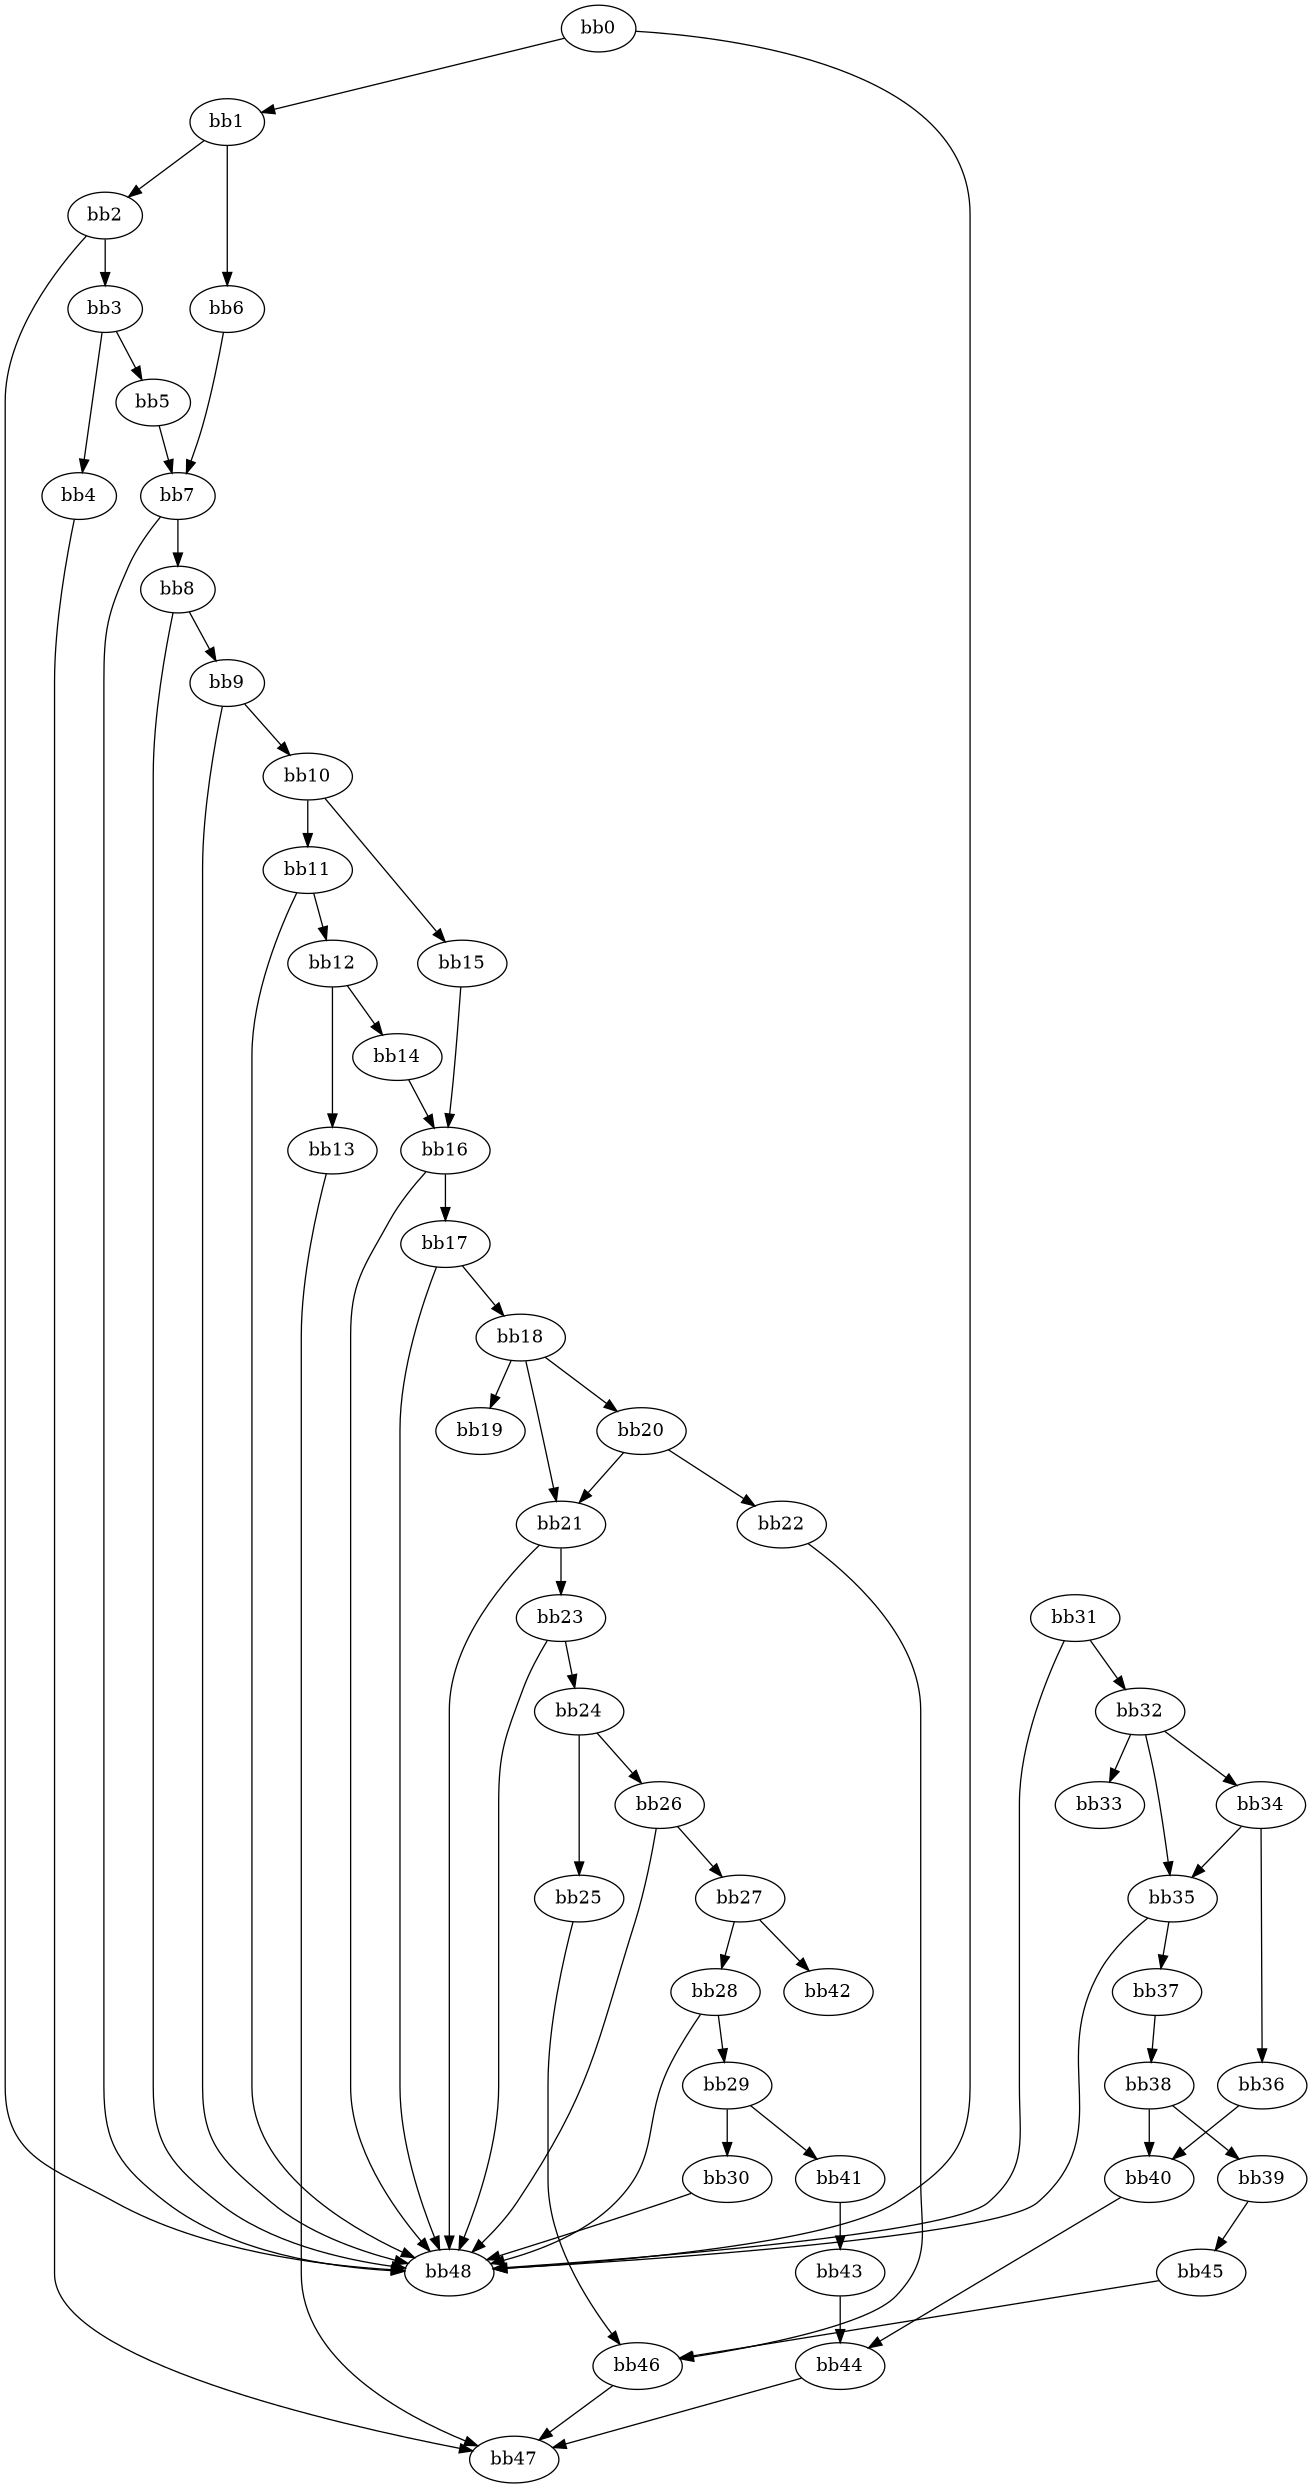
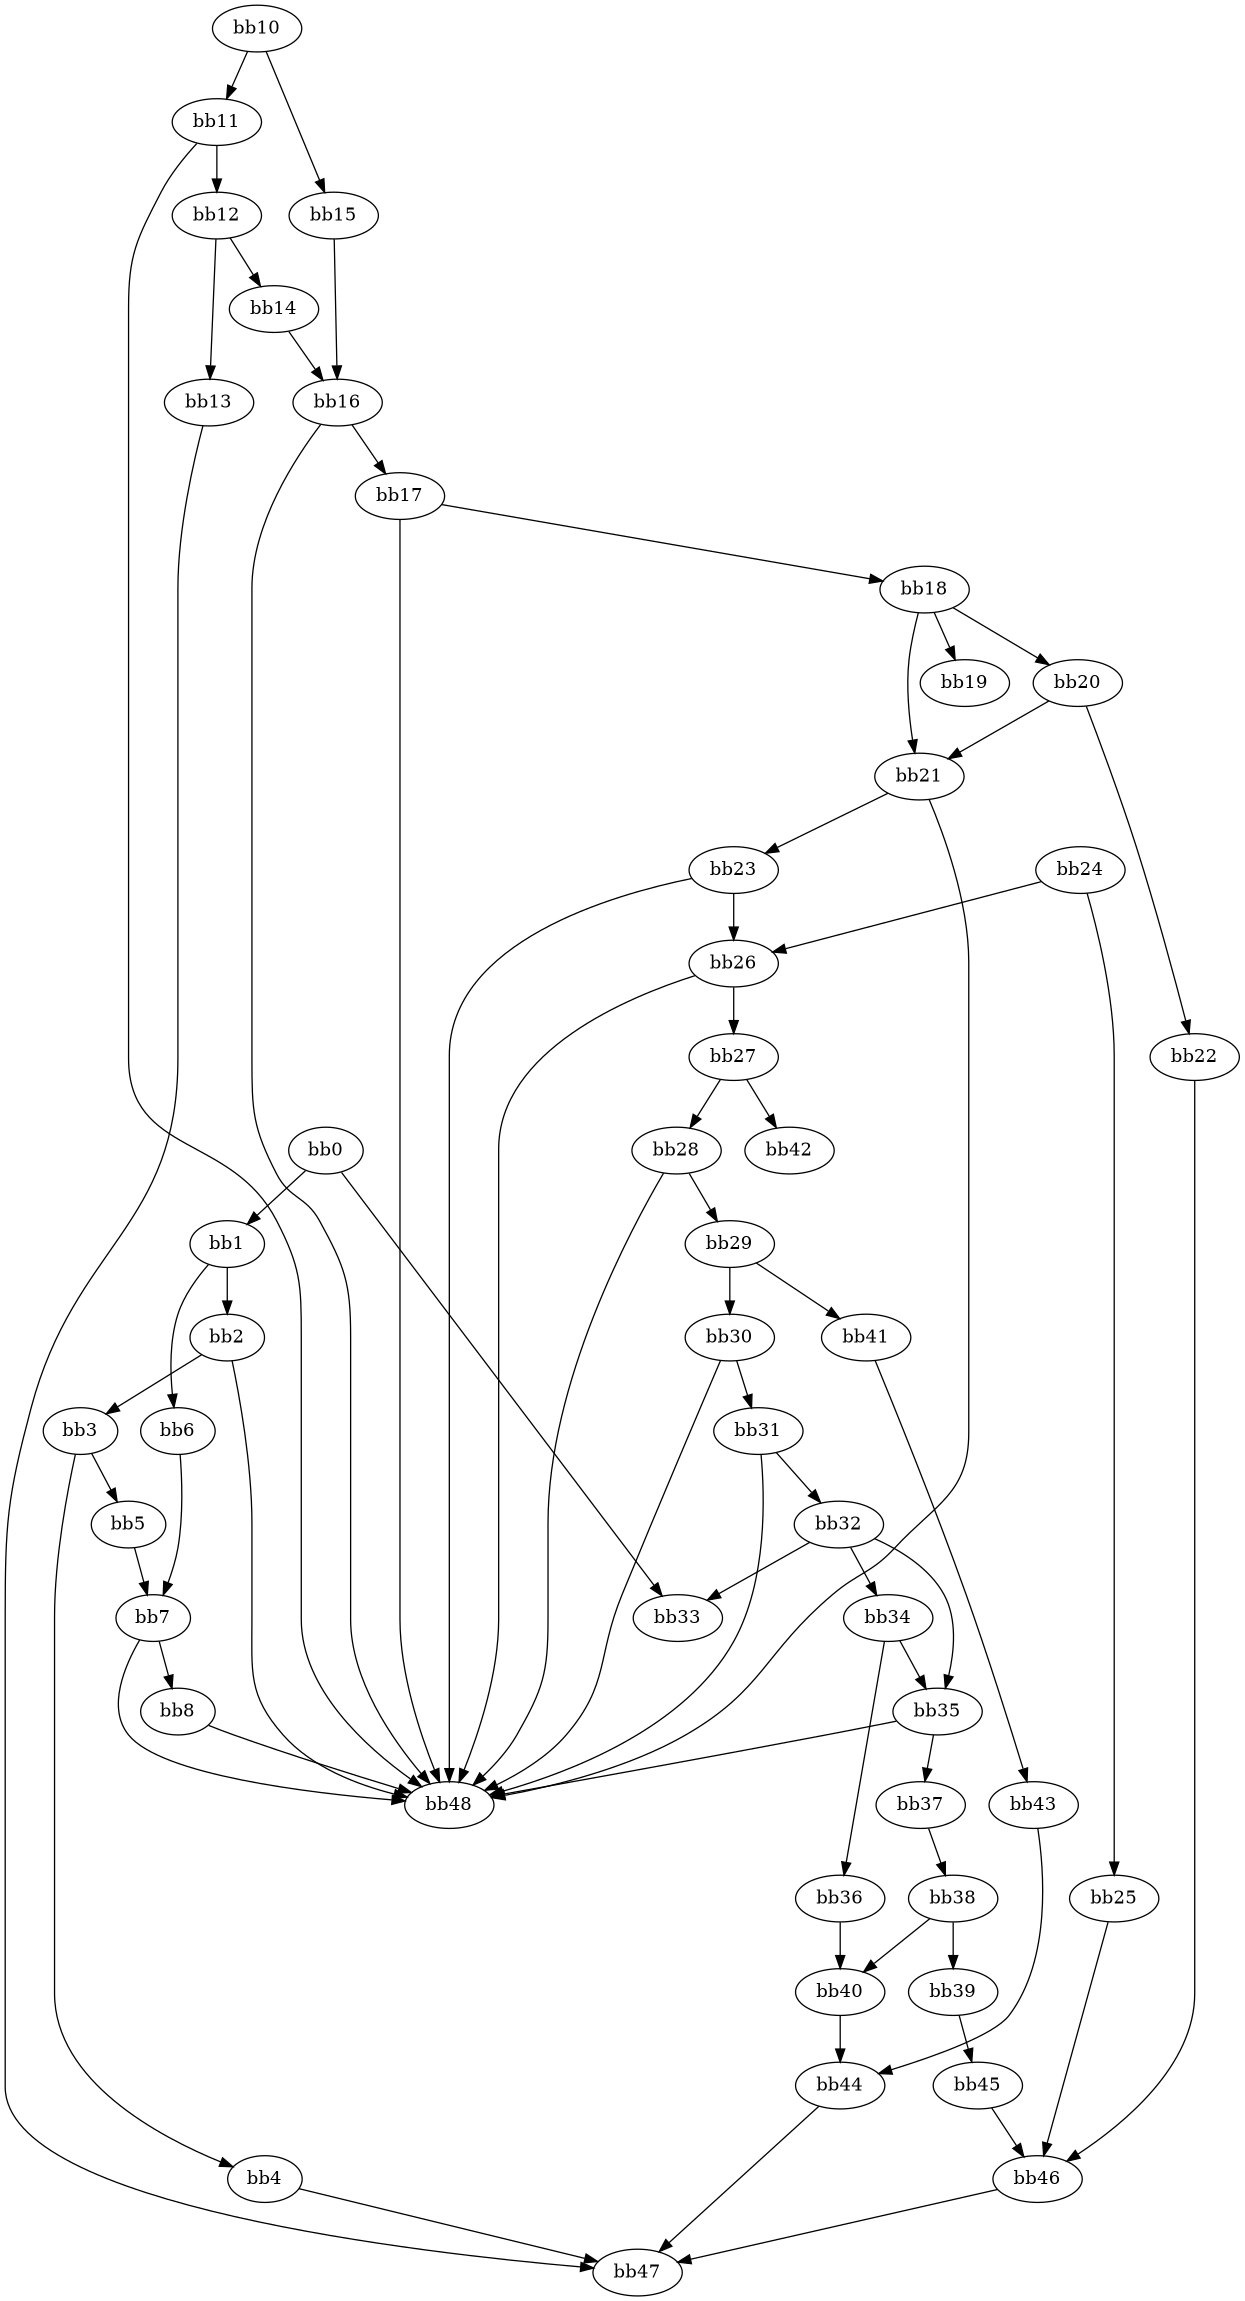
node "bb9": removed
edge "bb0" -> "bb48": now "bb0" -> "bb33"
edge "bb30" -> "bb31": added
edge "bb23" -> "bb24": now "bb23" -> "bb26"
